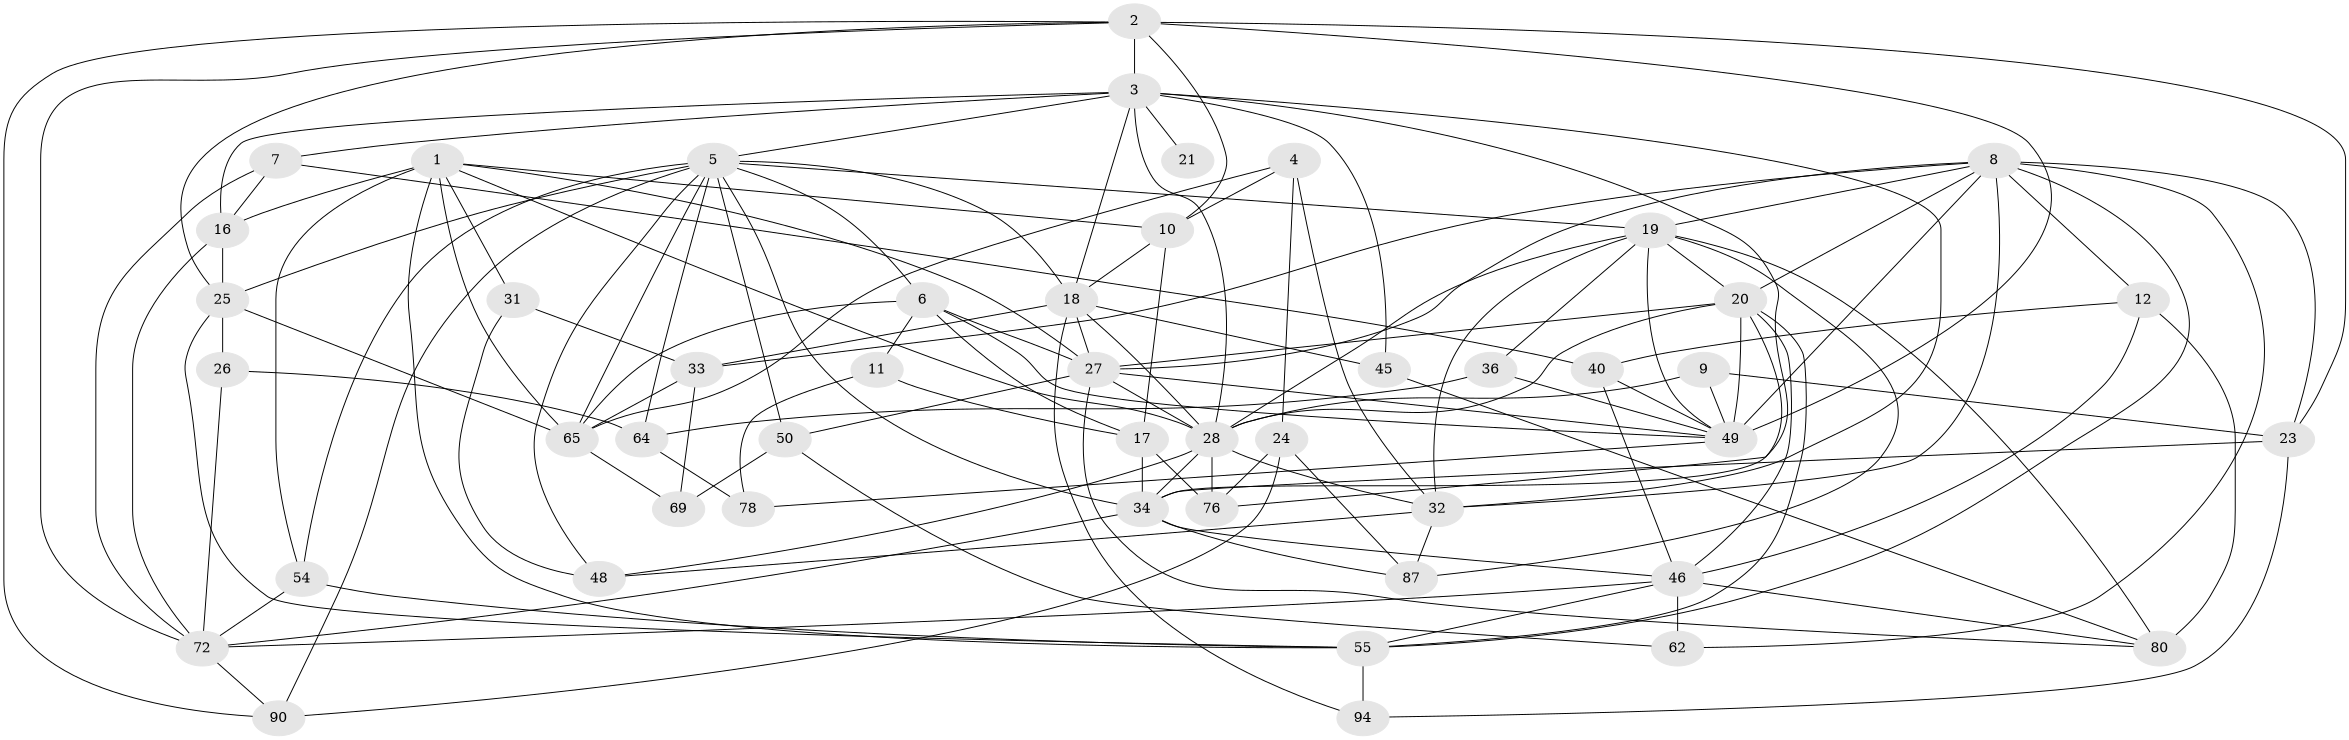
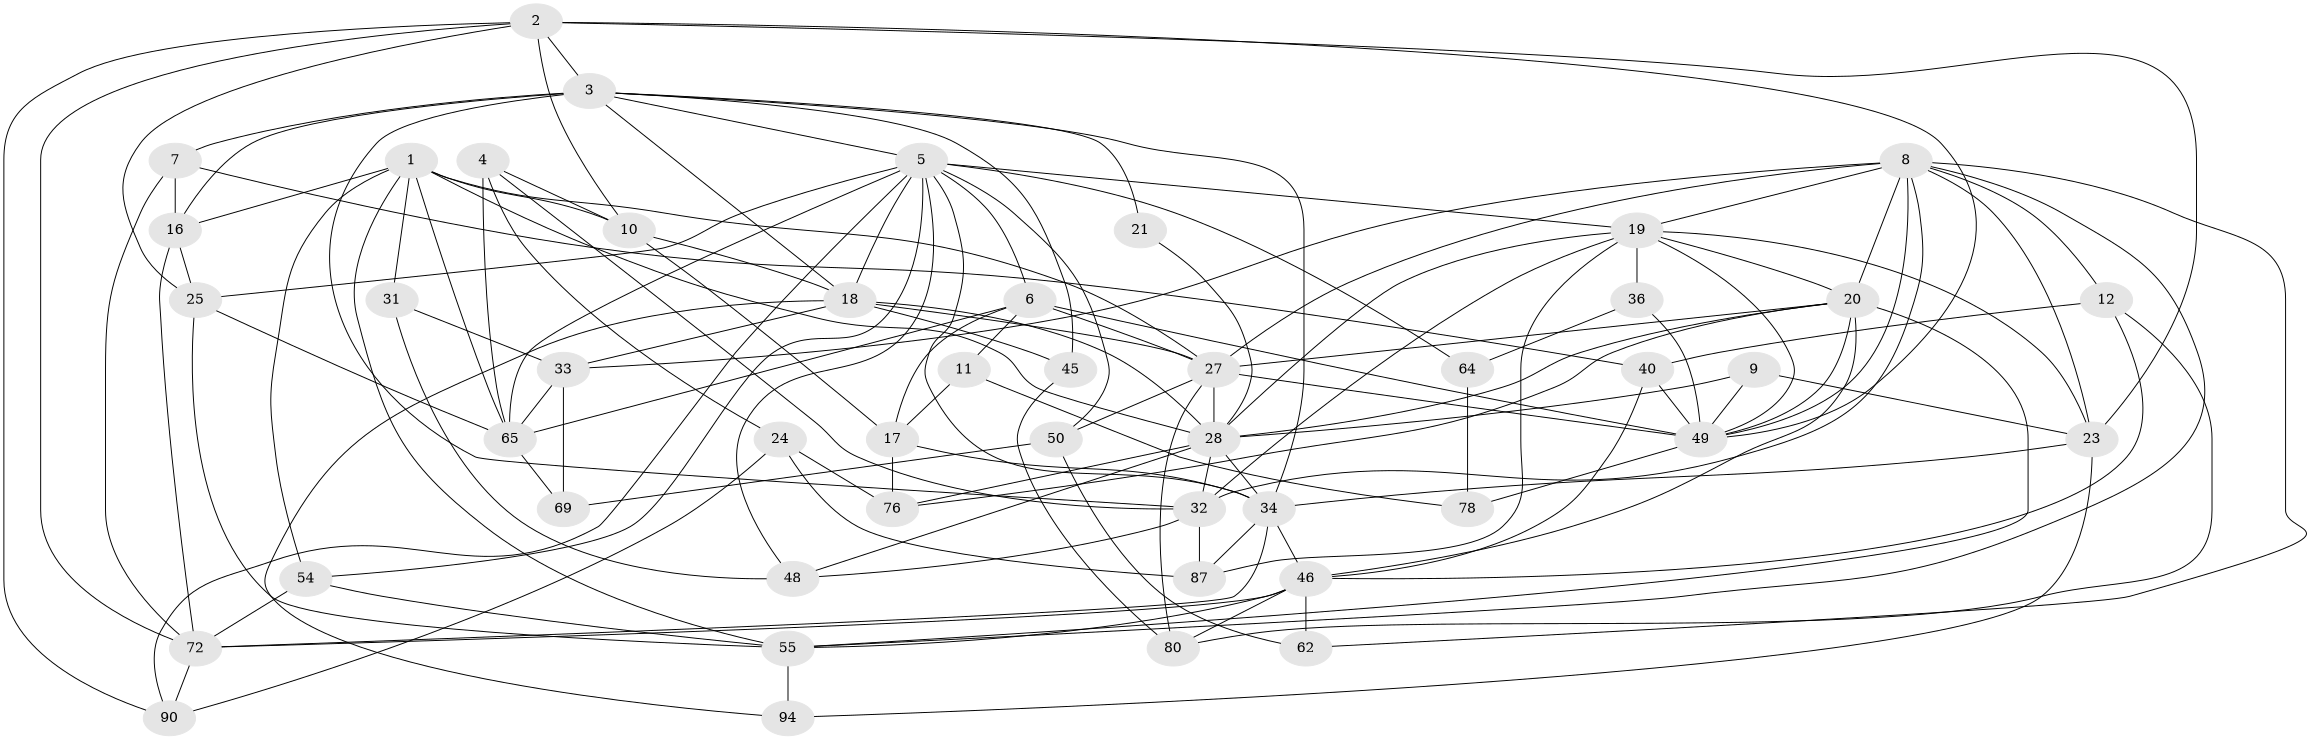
edge "3" -- "28": now "21" -- "28"
node "26": removed
edge "19" -- "80": now "19" -- "23"
